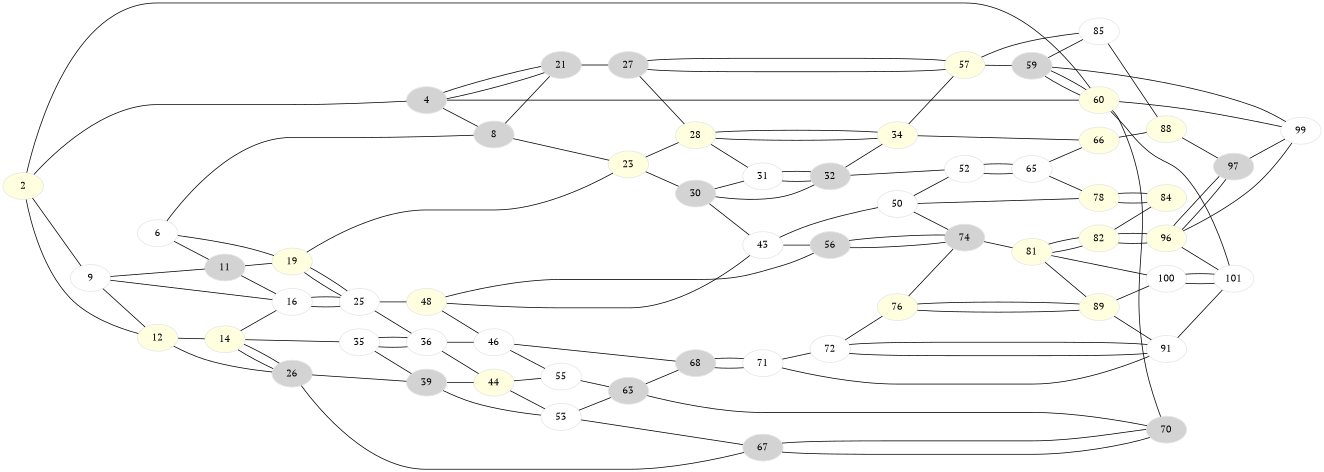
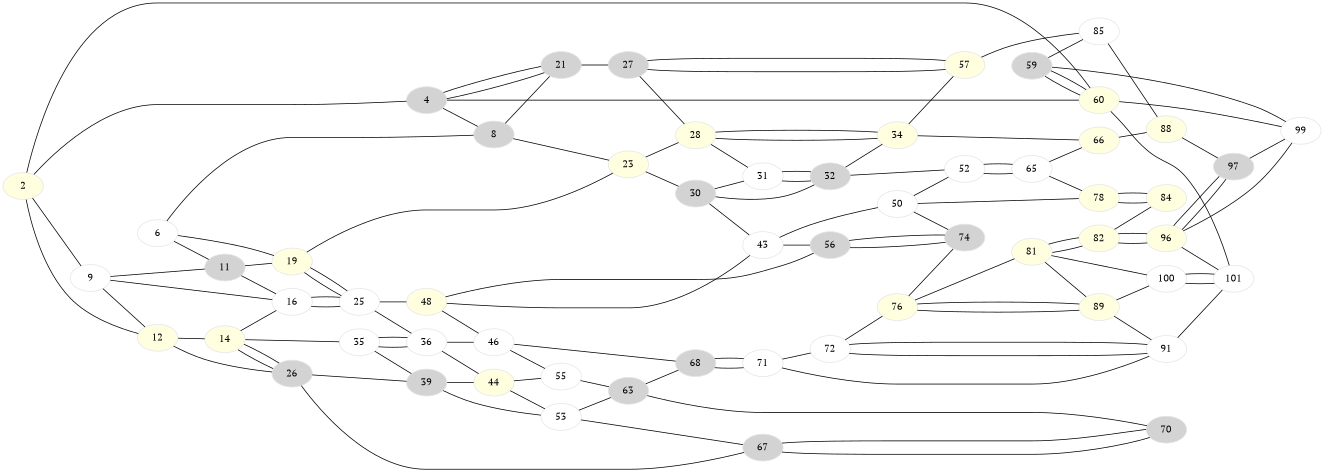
edge "57" -- "59": removed
edge "74" -- "81": now "76" -- "81"
edge "60" -- "70": removed
